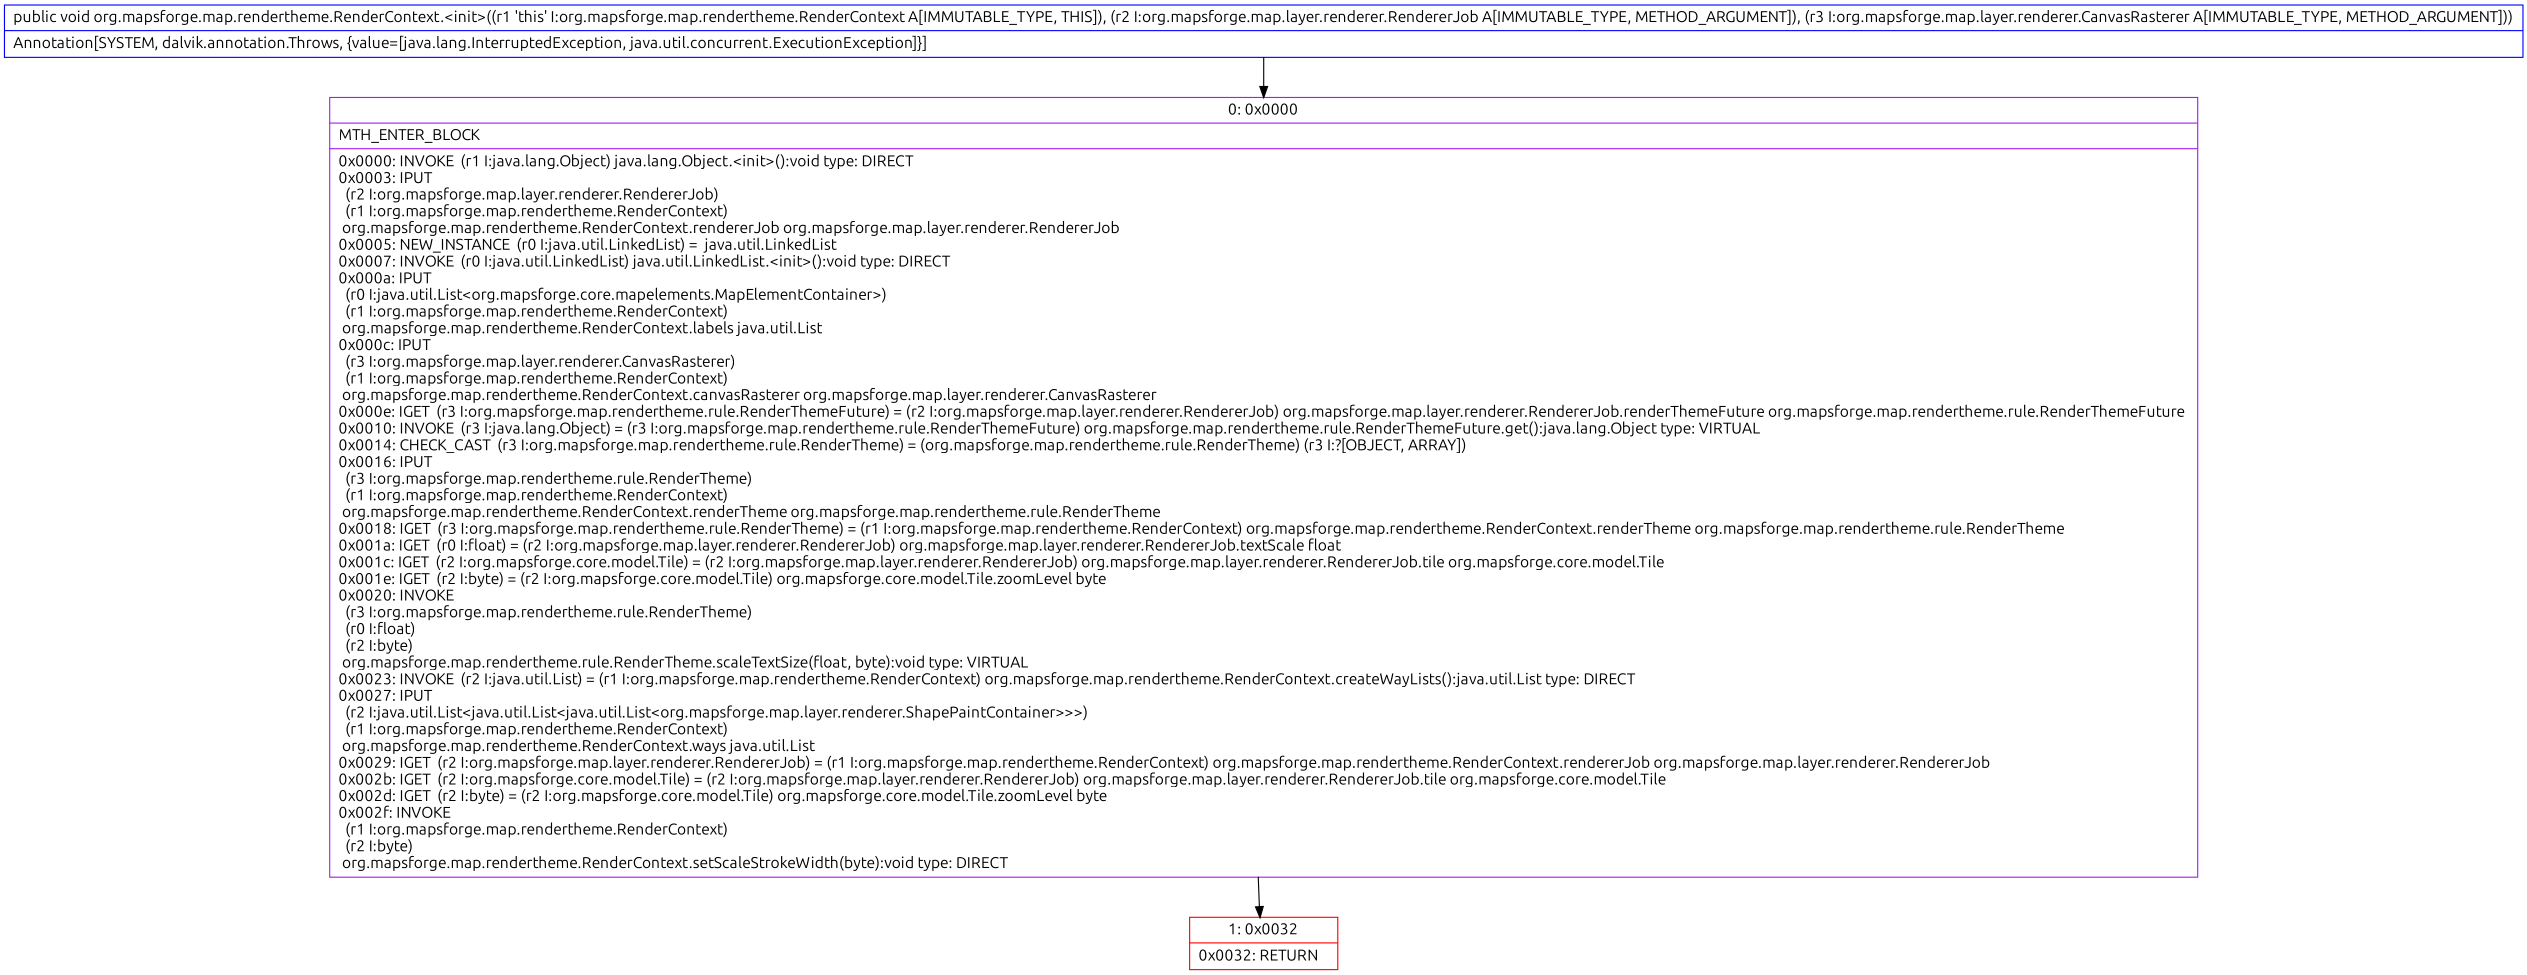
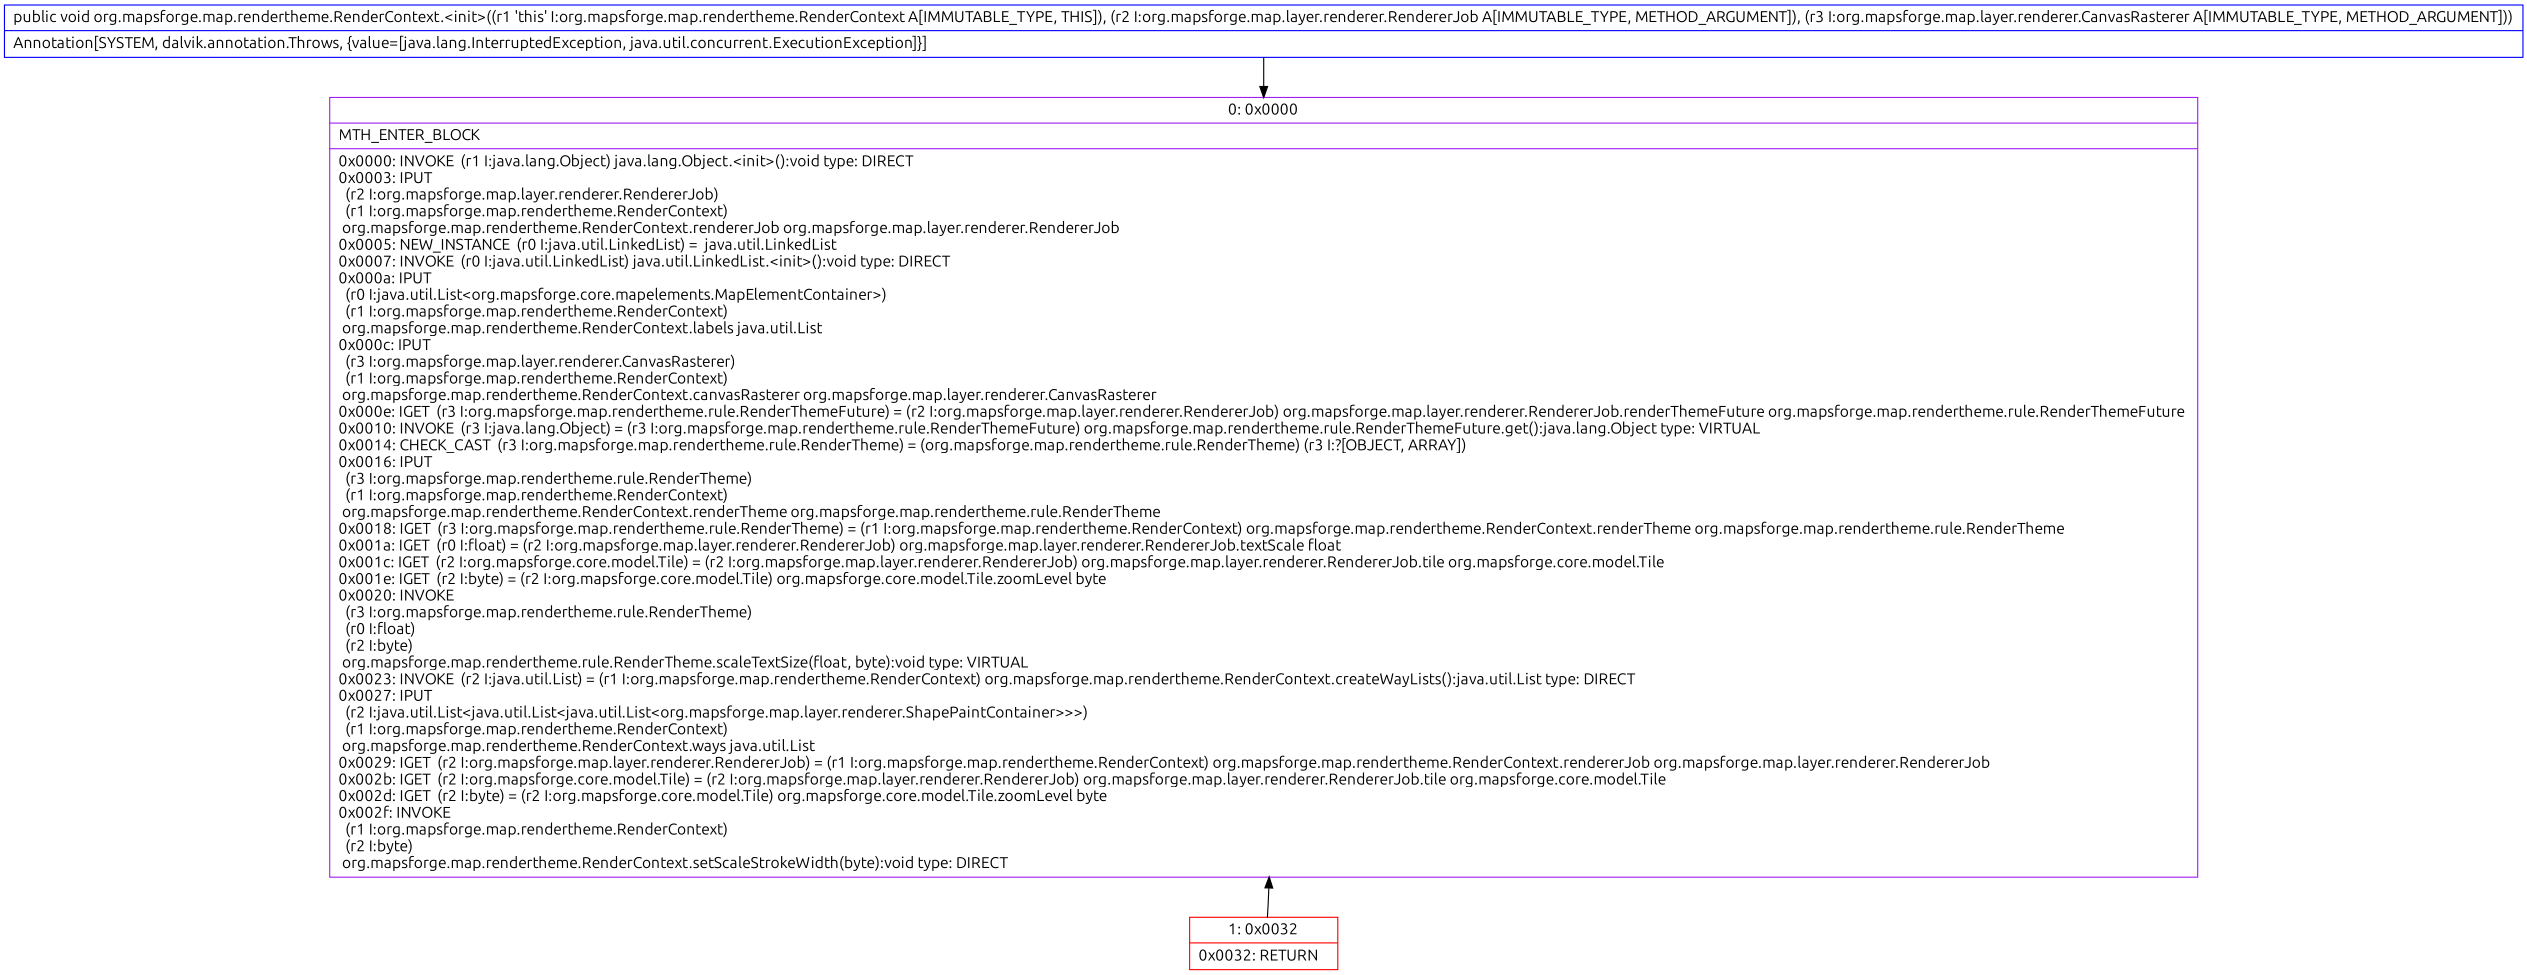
edge "0: 0x0000" -> "1: 0x0032": reversed
